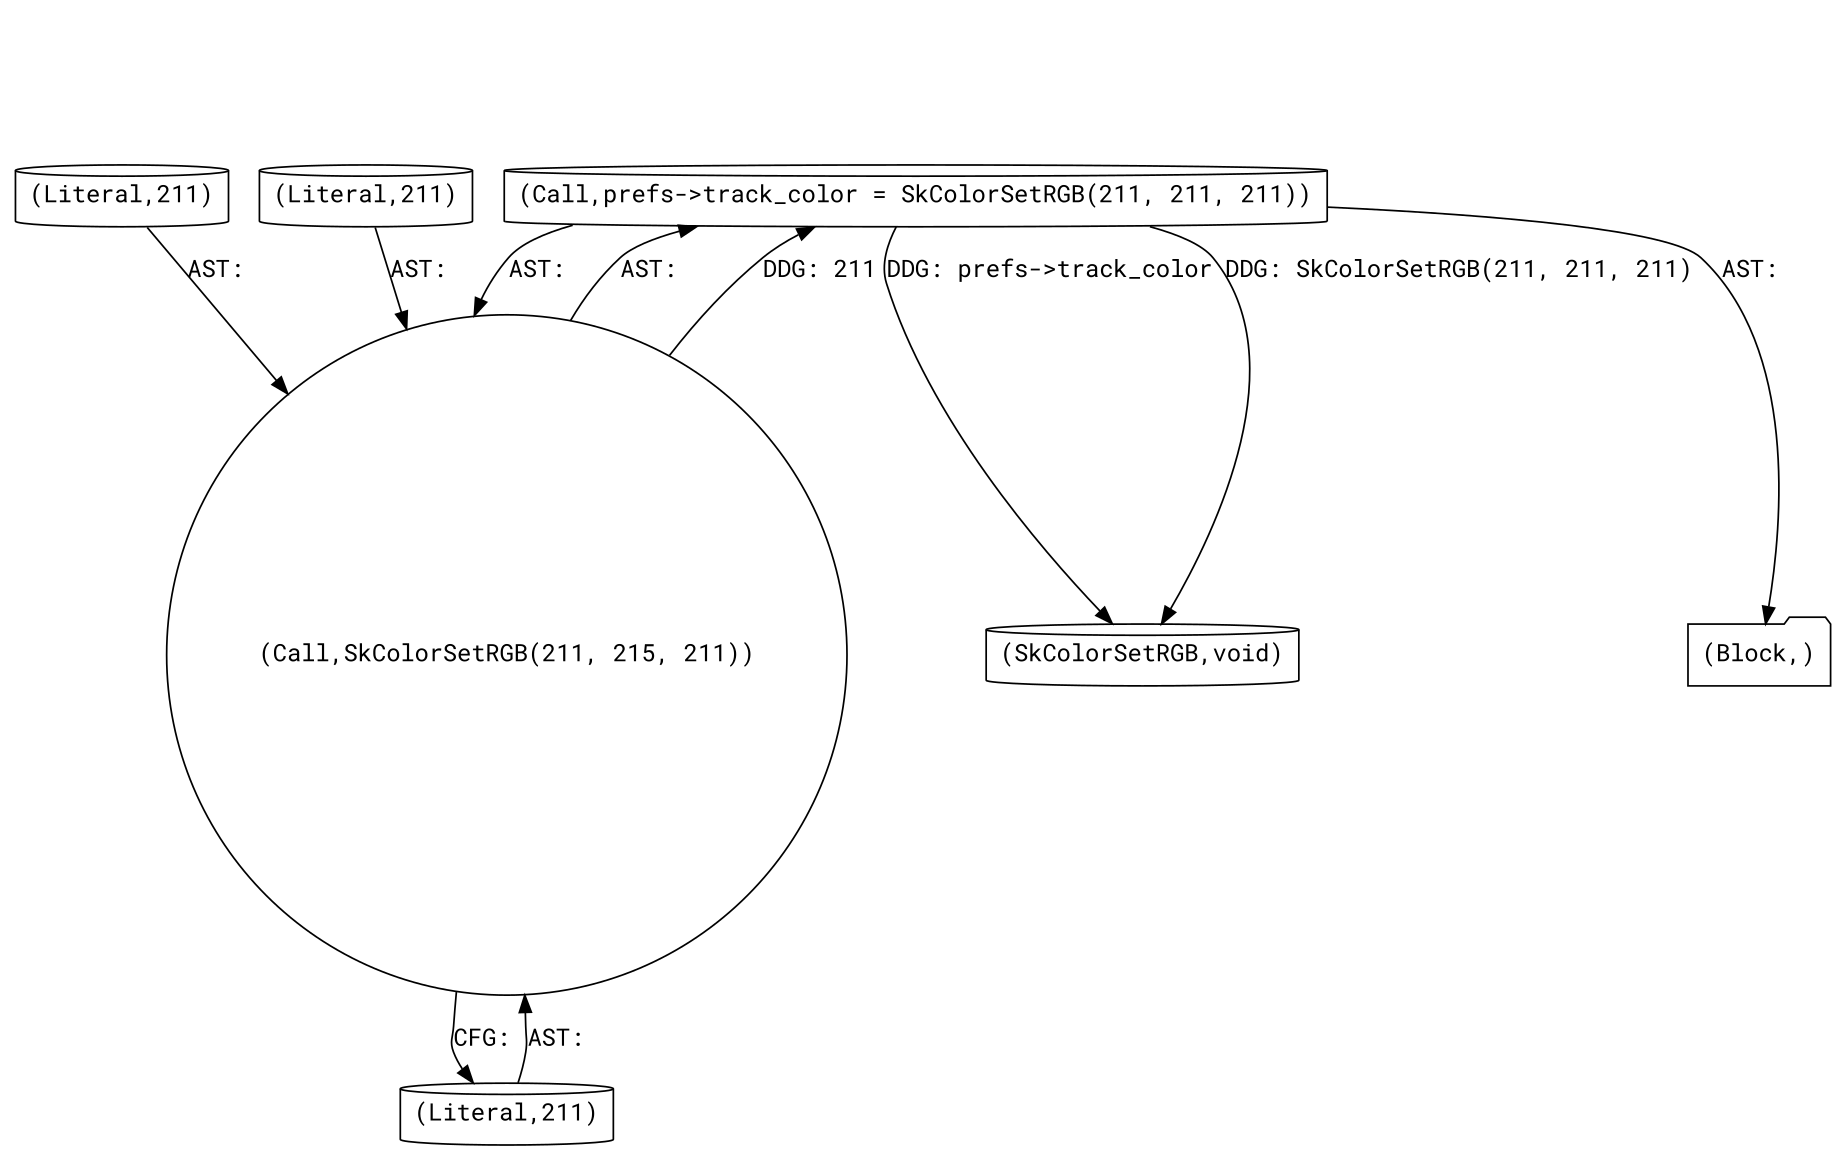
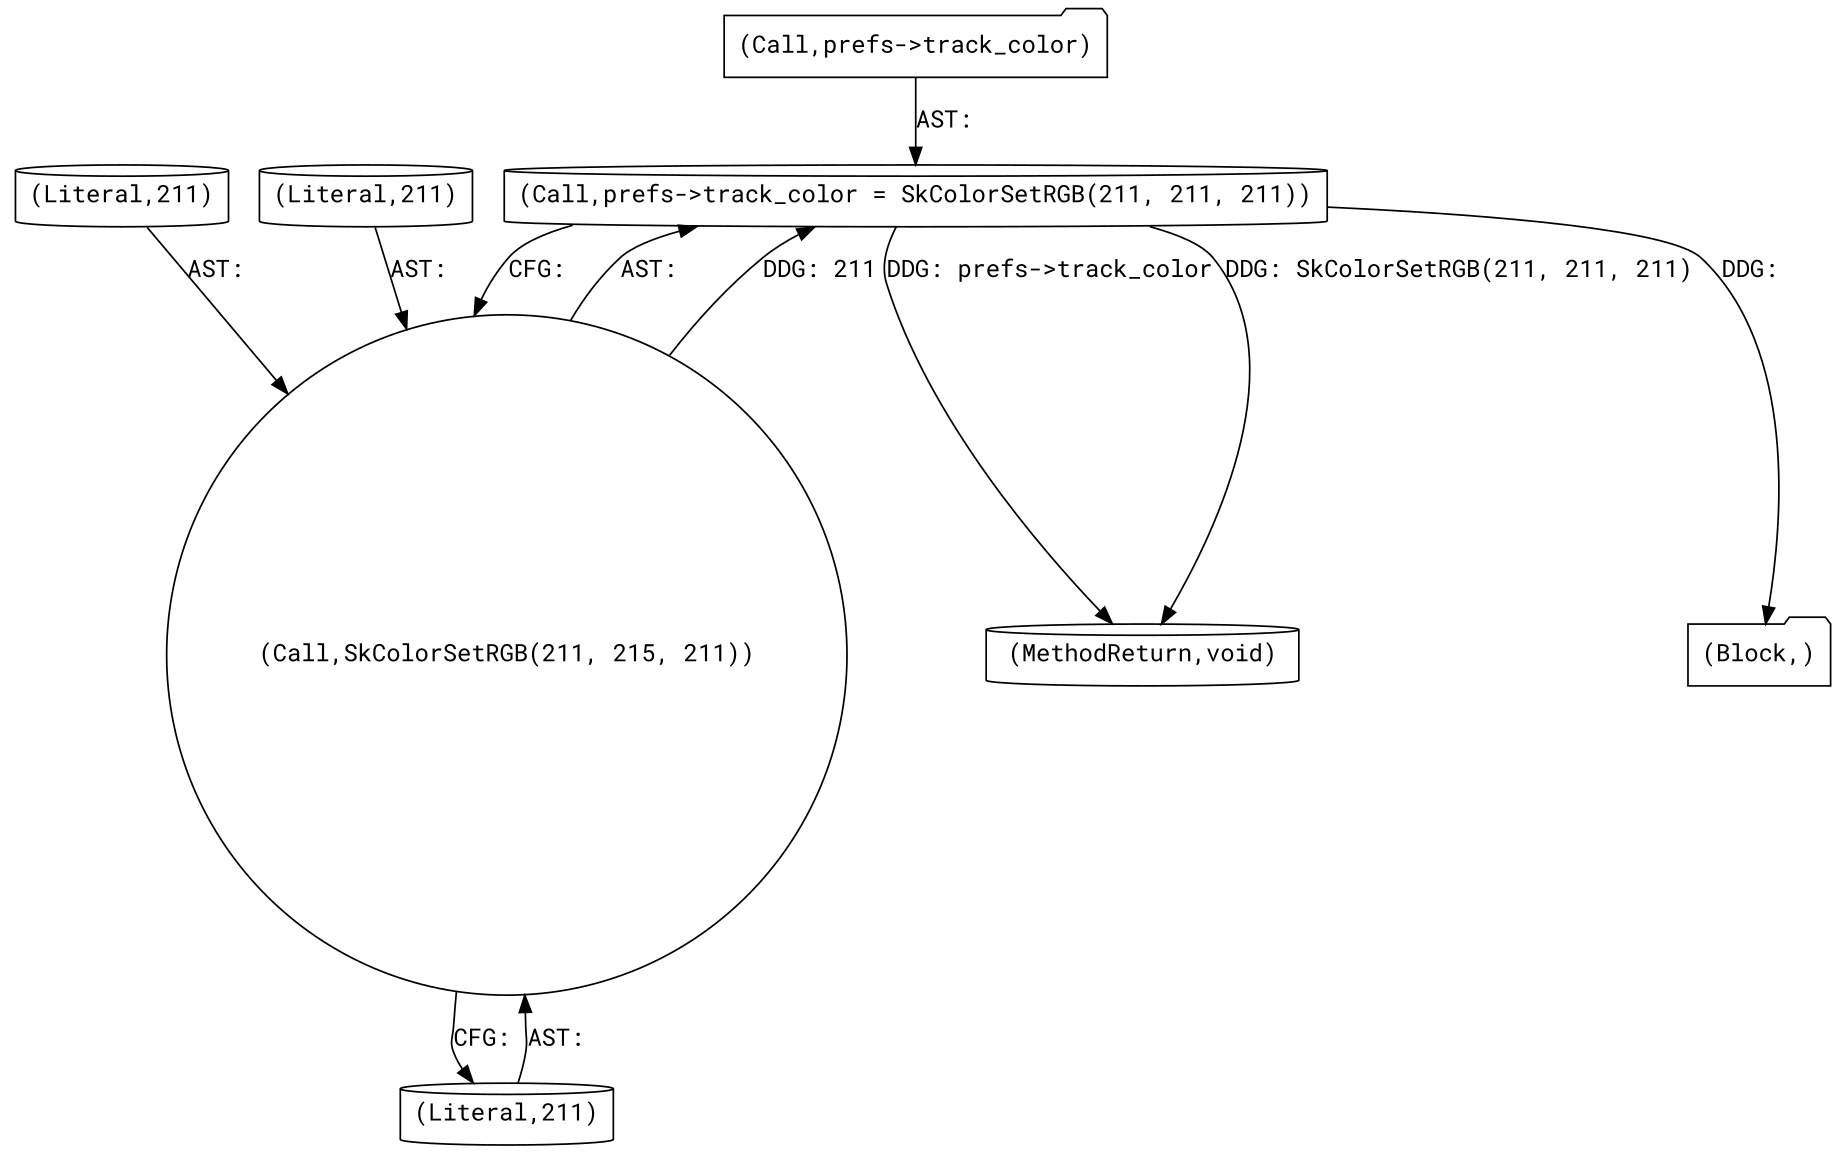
node "(Call,prefs->track_color)": added
edge "(Call,prefs->track_color = SkColorSetRGB(211, 211, 211))" -> "(Call,SkColorSetRGB(211, 215, 211))": label "AST: " -> "CFG: "
edge "(Call,prefs->track_color = SkColorSetRGB(211, 211, 211))" -> "(Block,)": label "AST: " -> "DDG: "
node "(SkColorSetRGB,void)": label "(SkColorSetRGB,void)" -> "(MethodReturn,void)"
